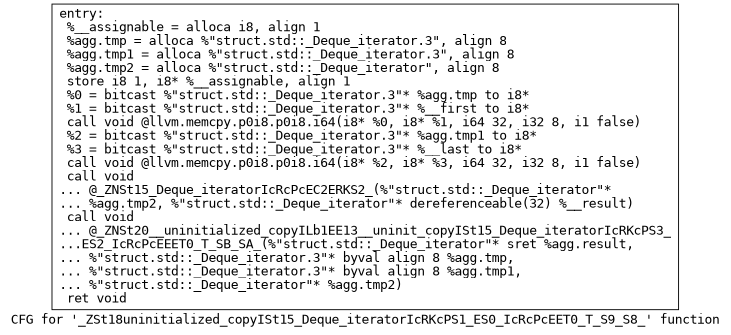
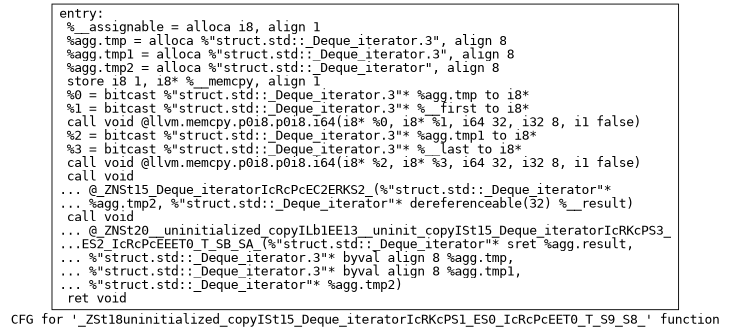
node "entry:": text "store i8 1, i8* %__assignable, align 1" -> "store i8 1, i8* %__memcpy, align 1"
